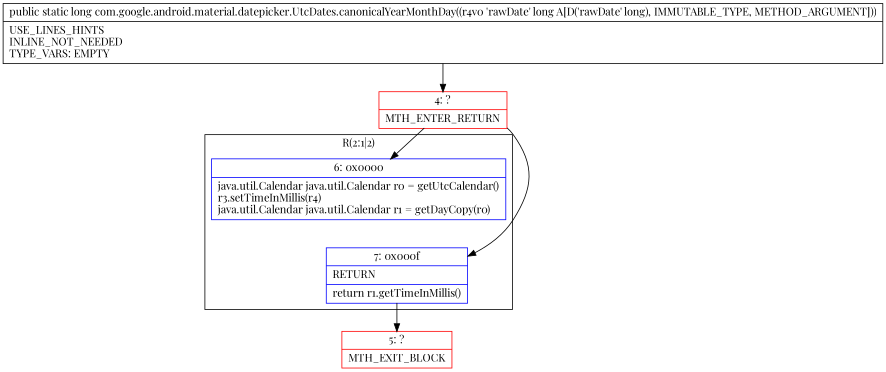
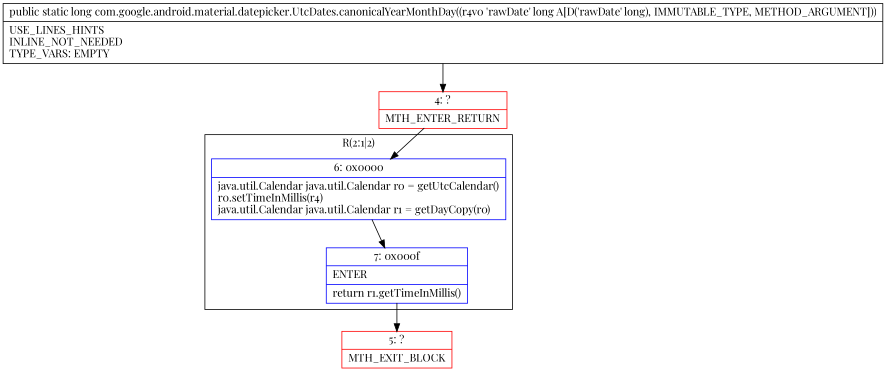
node "6: 0x0000": text "r3.setTimeInMillis(r4)" -> "r0.setTimeInMillis(r4)"
edge "4: ?" -> "7: 0x000f": now "6: 0x0000" -> "7: 0x000f"
node "7: 0x000f": text "RETURN" -> "ENTER"
